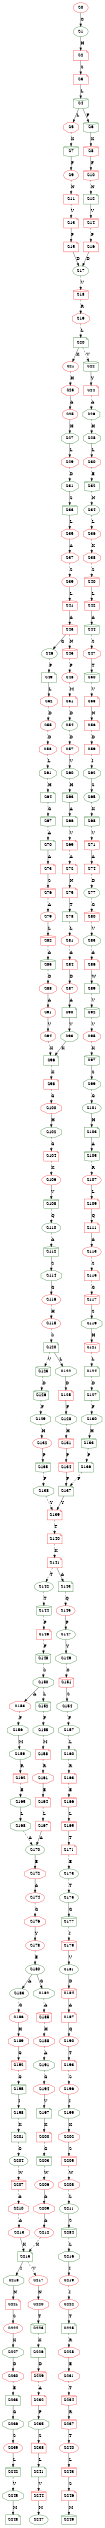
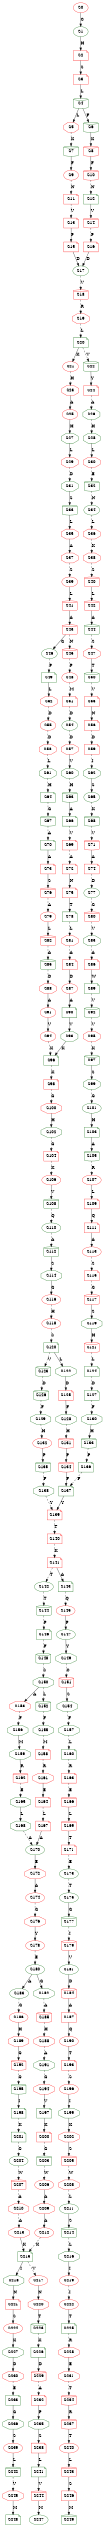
node "S146": color red -> darkgreen
node "S284": label "S284" -> "S214"
node "S245": color darkgreen -> red
